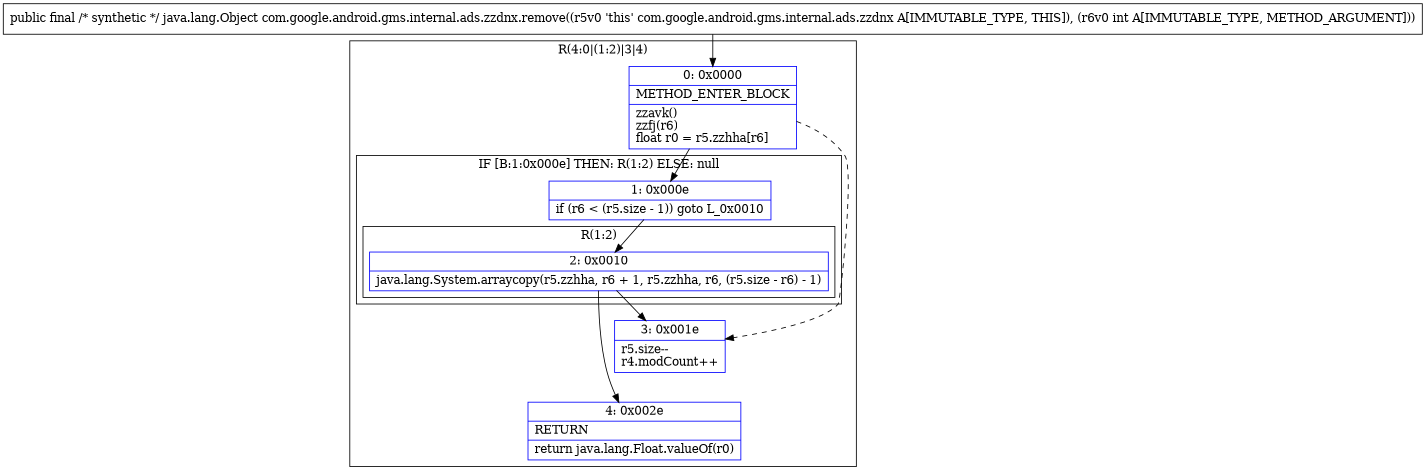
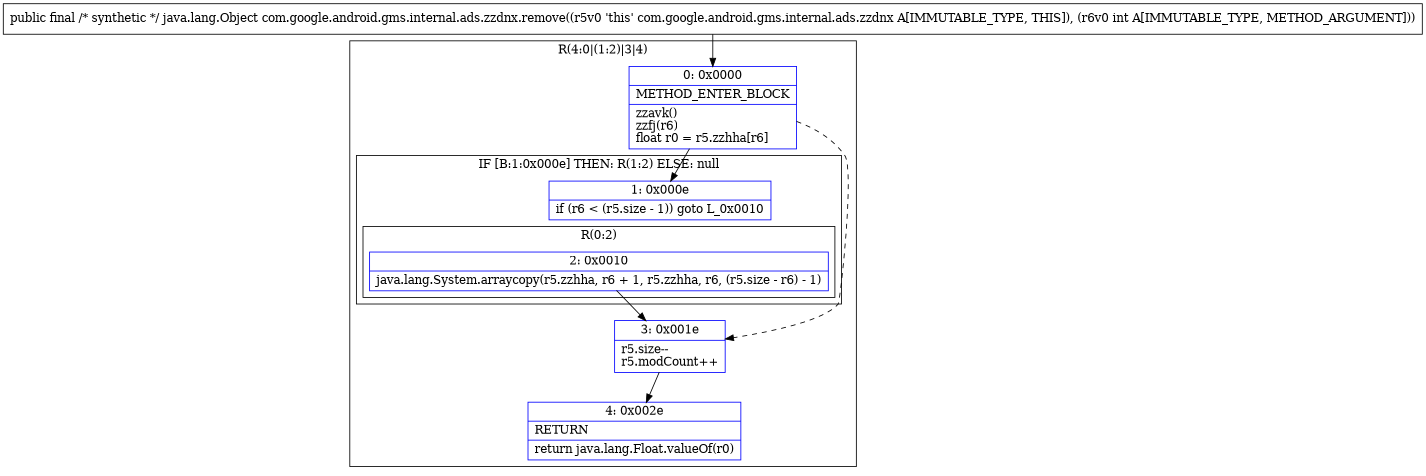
edge "1: 0x000e" -> "2: 0x0010": removed
cluster "R(1:2)": label "R(1:2)" -> "R(0:2)"
edge "2: 0x0010" -> "4: 0x002e": now "3: 0x001e" -> "4: 0x002e"
node "3: 0x001e": text "r4.modCount++" -> "r5.modCount++"
